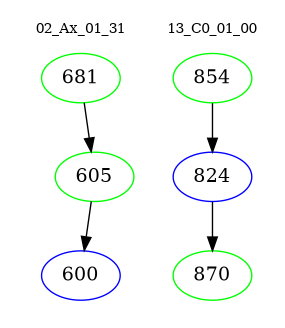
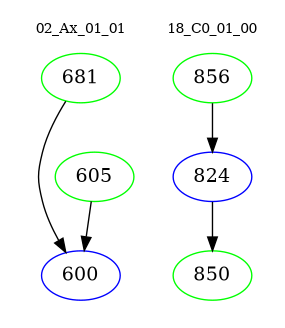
cluster "02_Ax_01_31": label "02_Ax_01_31" -> "02_Ax_01_01"
cluster "13_C0_01_00": label "13_C0_01_00" -> "18_C0_01_00"
node "854": label "854" -> "856"
edge "681" -> "605": now "681" -> "600"
node "870": label "870" -> "850"
